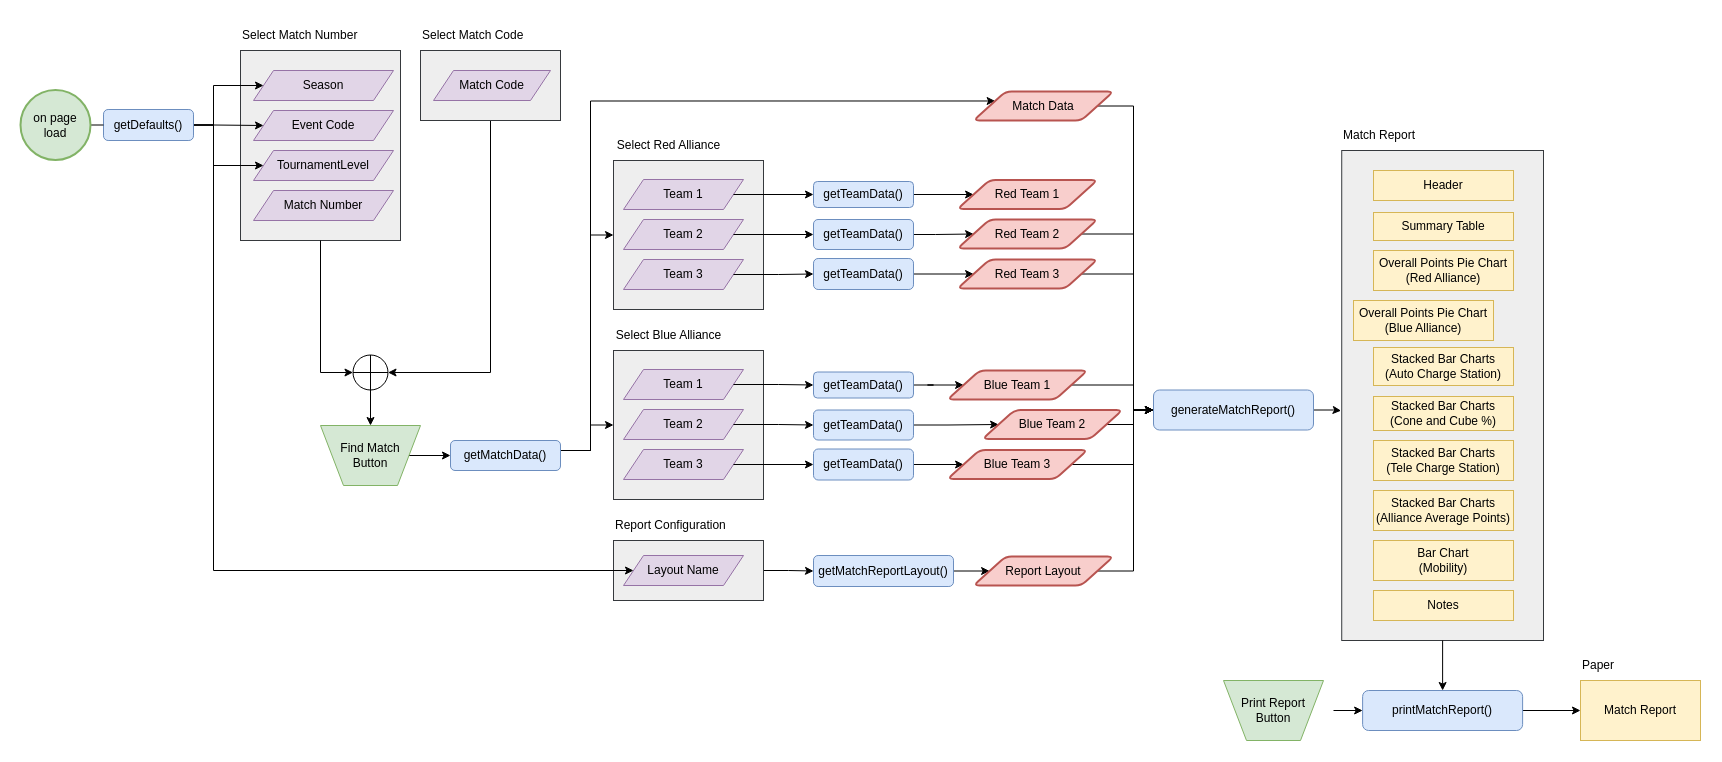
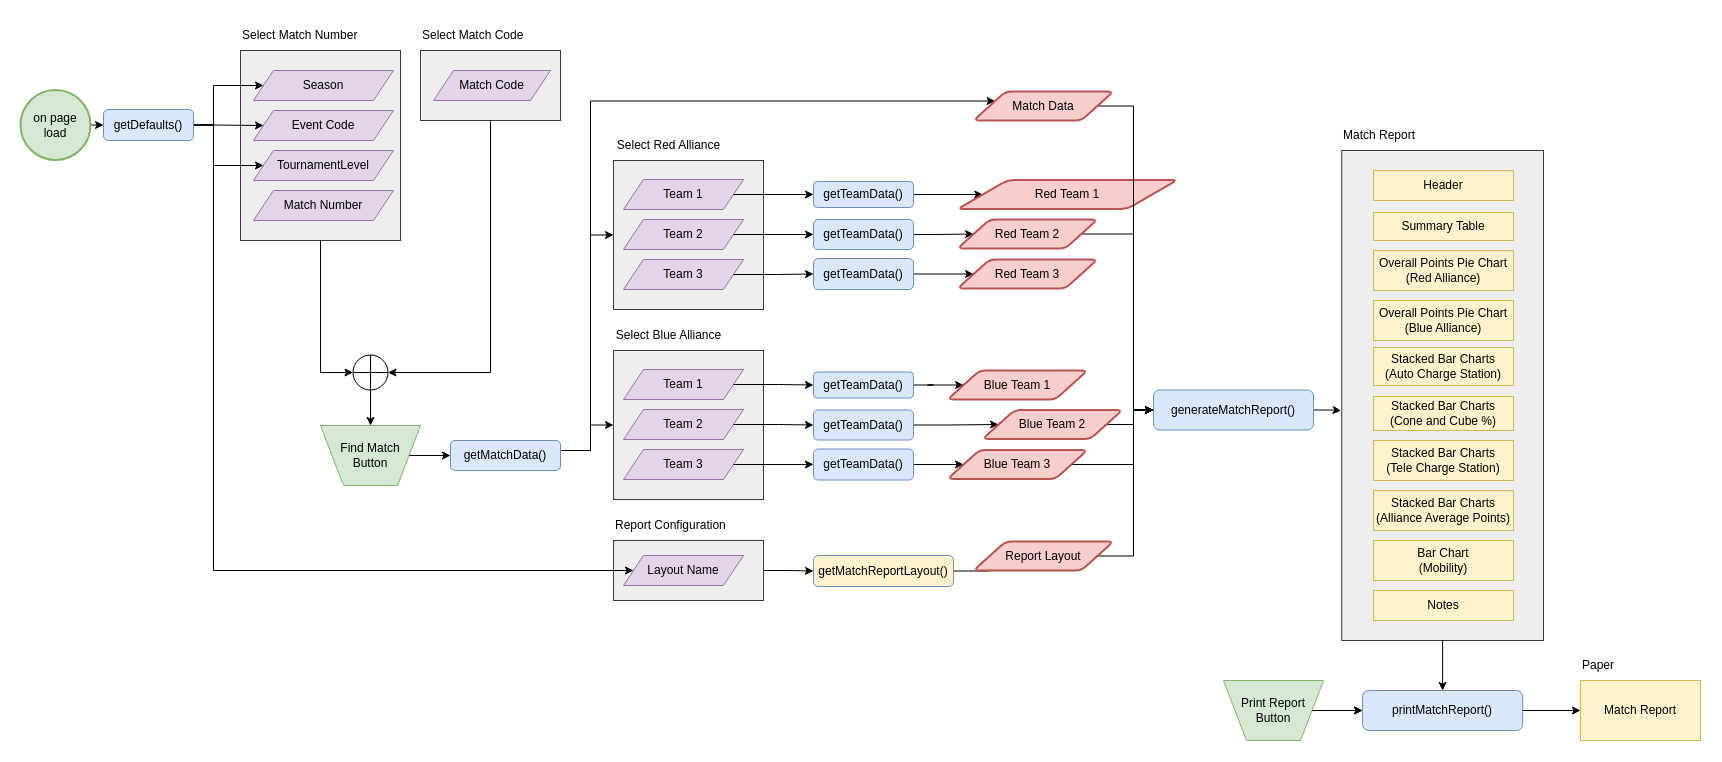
edge "on page load" -- "getDefaults()": arrowhead none -> classic
node "Red Team 1": size 140x29 -> 220x29
edge "Red Team 3" -> "generateMatchReport()": removed
node "Overall Points Pie Chart (Blue Alliance)": moved (1424, 321) -> (1444, 321)
edge "Blue Team 1" -> "generateMatchReport()": removed
node "getMatchReportLayout()": fillcolor #dae8fc -> #fff2cc
node "Report Layout": moved (1044, 571) -> (1044, 556)
edge "Print Report Button" -> "printMatchReport()": added
